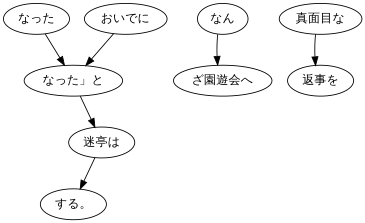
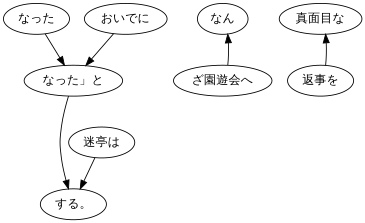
edge "なん" -> "ざ園遊会へ": reversed
edge "真面目な" -> "返事を": reversed
edge "なった」と" -> "迷亭は": now "なった」と" -> "する。"
